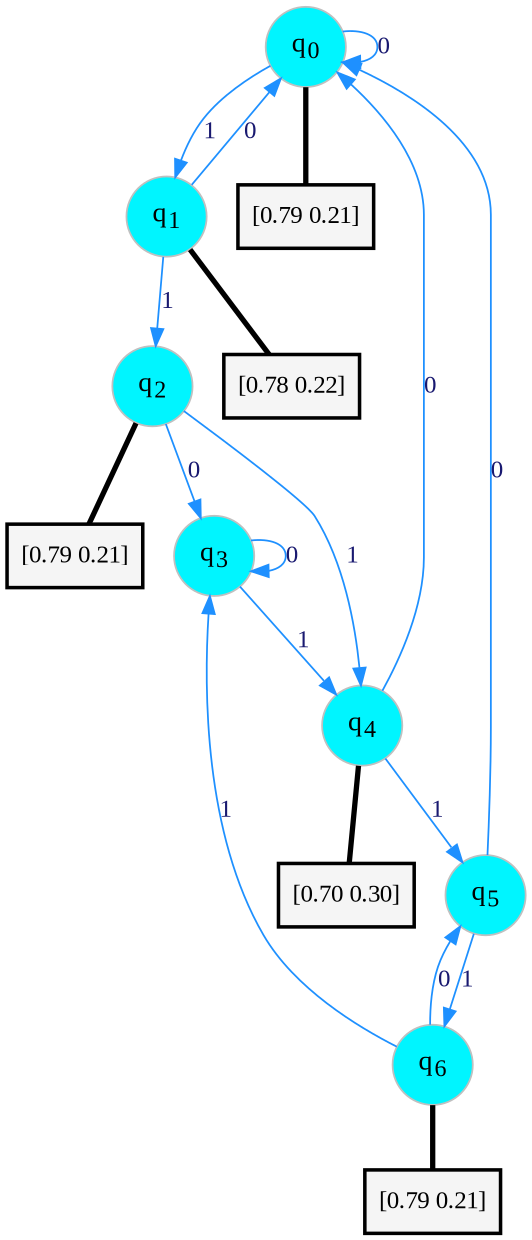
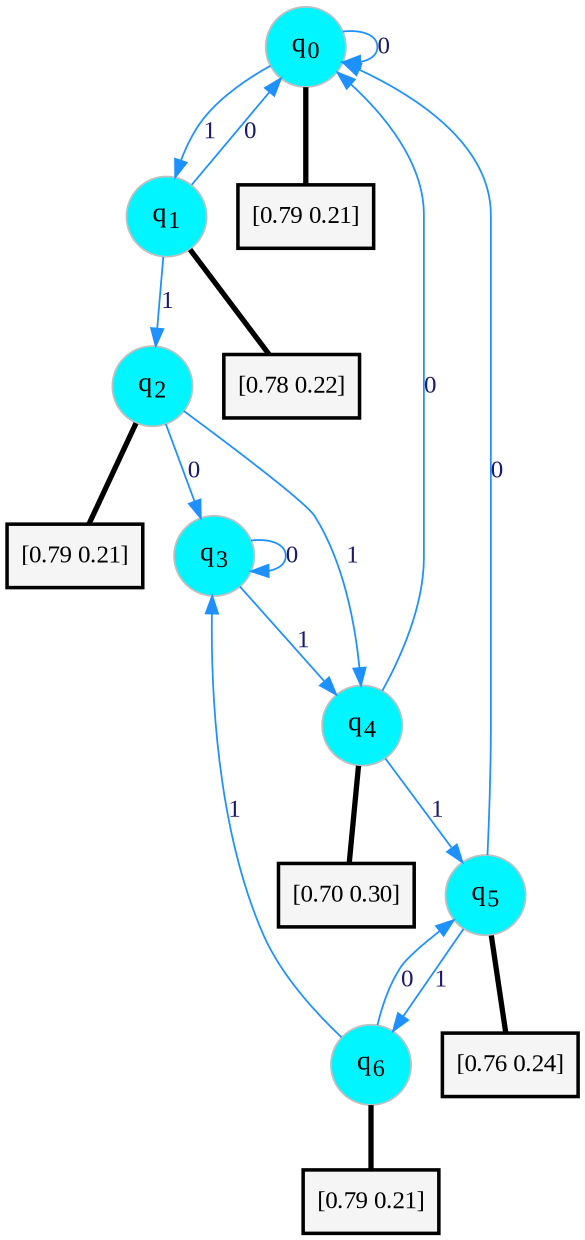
node "[0.76 0.24]": added
